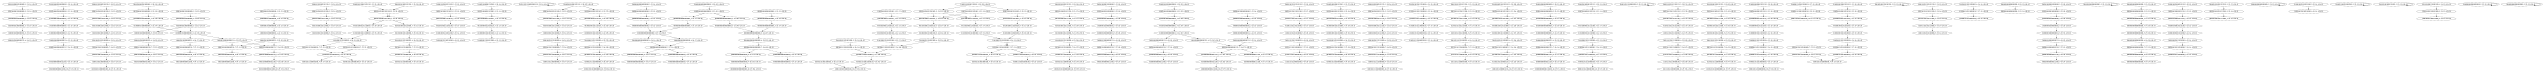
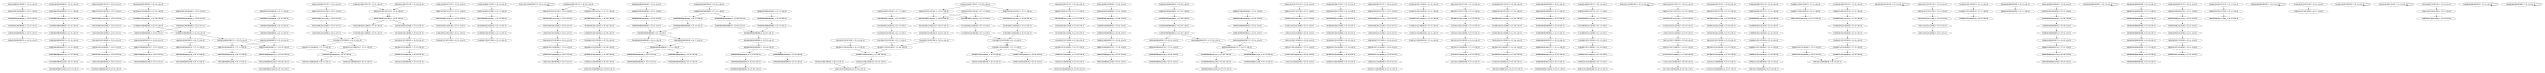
node "00010100000110111100_3-22:17-LEN:20": added
node "00001000000000001110_8-27:14-LEN:20": added
